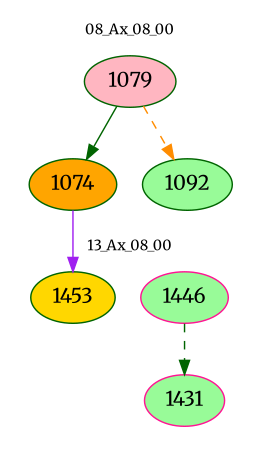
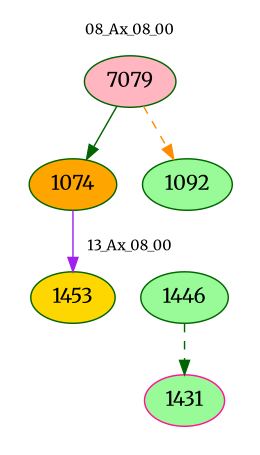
node "1079": label "1079" -> "7079"
node "1446": color deeppink -> darkgreen
